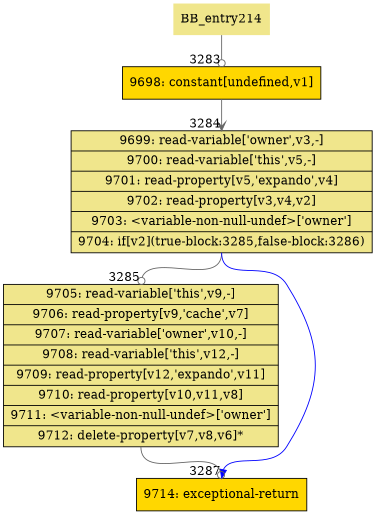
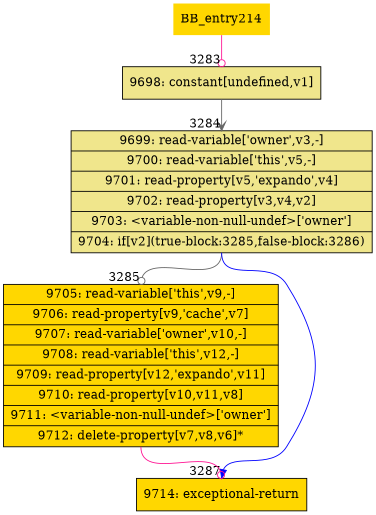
node "BB_entry214": fillcolor khaki -> gold
edge "BB_entry214" -> "9698: constant[undefined,v1]": color gray40 -> deeppink
node "9698: constant[undefined,v1]": fillcolor gold -> khaki
node "9705: read-variable['this',v9,-]": fillcolor khaki -> gold
edge "9705: read-variable['this',v9,-]" -> "9714: exceptional-return": color gray40 -> deeppink
